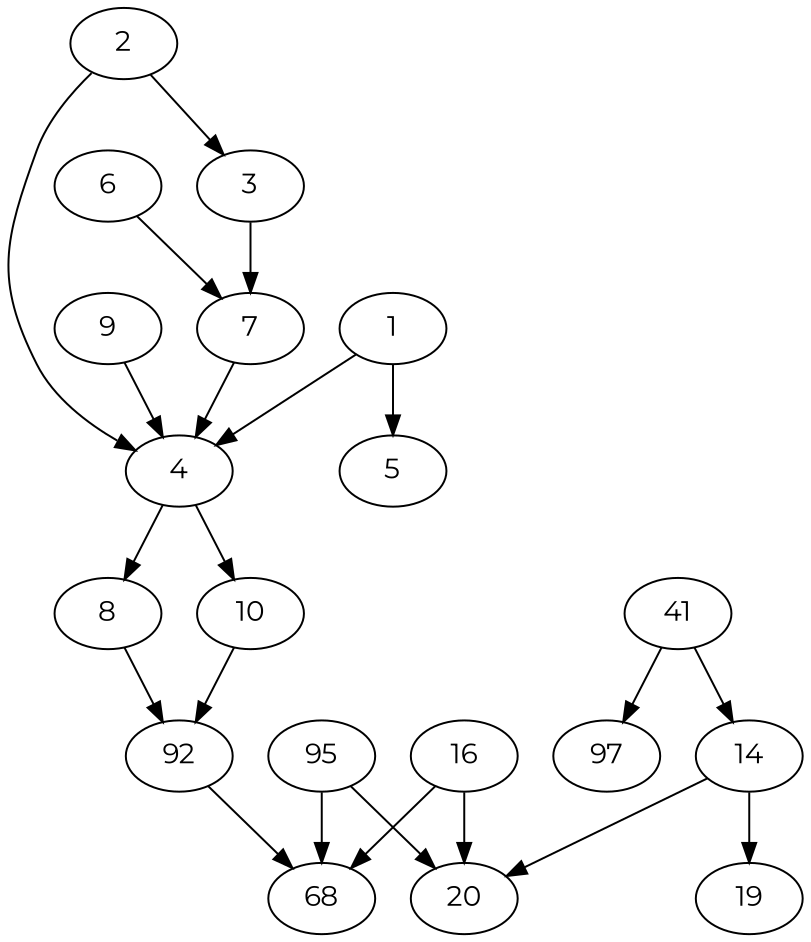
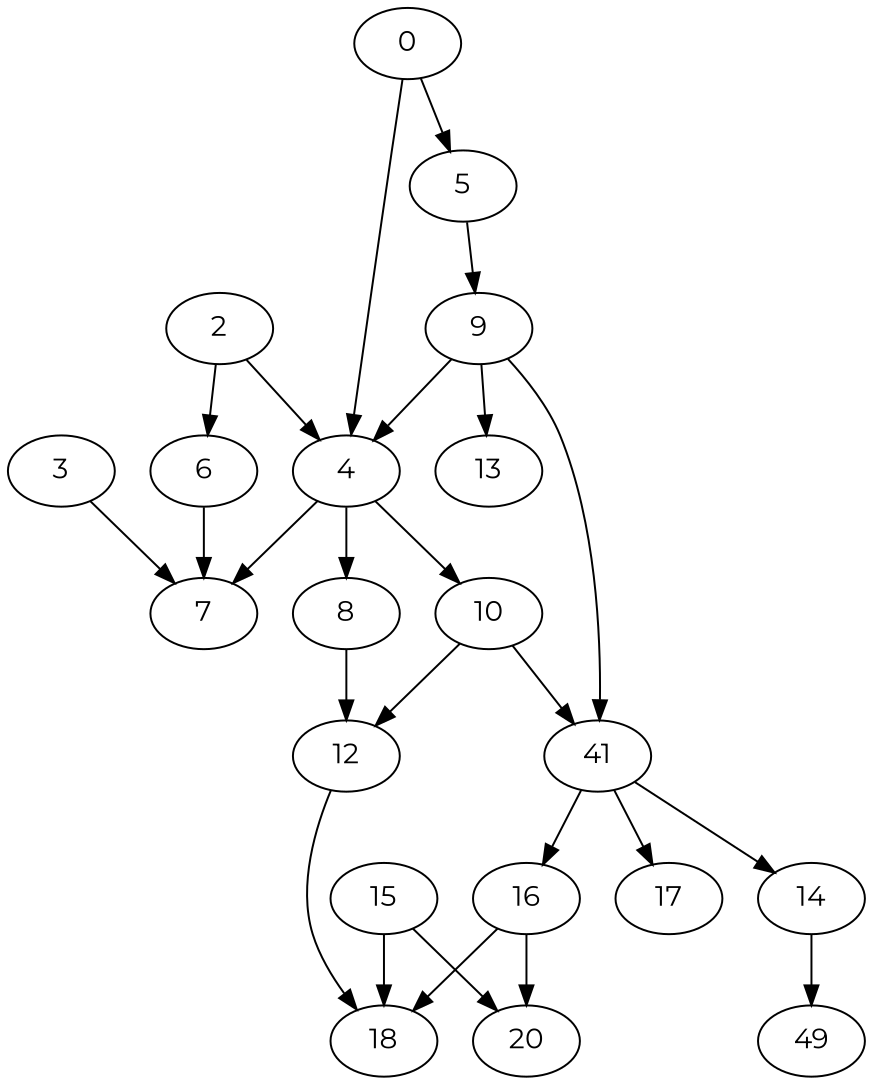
edge "2" -> "3": now "2" -> "6"
edge "5" -> "9": added
node "1": label "1" -> "0"
edge "7" -> "4": reversed
node "13": added
edge "9" -> "41": added
edge "10" -> "41": added
node "92": label "92" -> "12"
node "95": label "95" -> "15"
node "97": label "97" -> "17"
edge "41" -> "16": added
edge "14" -> "20": removed
node "68": label "68" -> "18"
node "19": label "19" -> "49"
